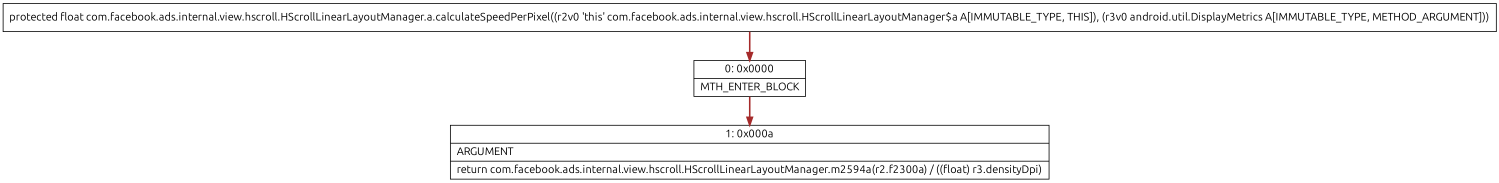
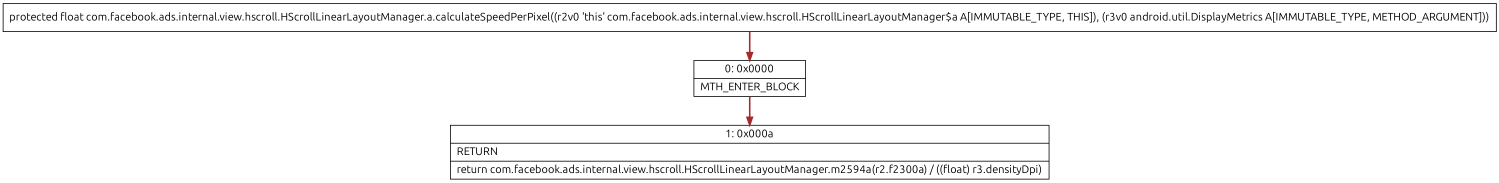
node "1: 0x000a": text "ARGUMENT" -> "RETURN"
